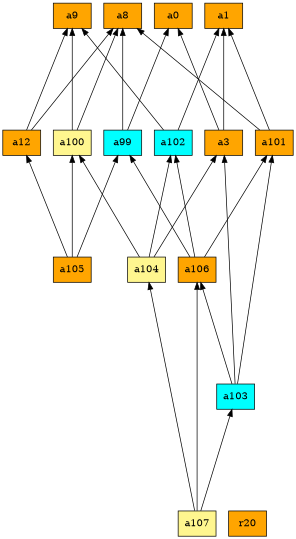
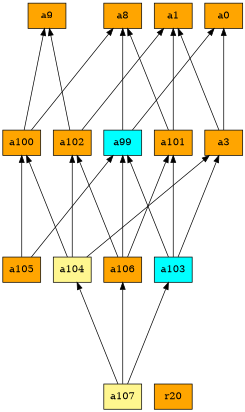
node "a12": removed
node "a100": fillcolor khaki1 -> orange
node "a102": fillcolor cyan -> orange
edge "a103" -> "a106": now "a103" -> "a99"
